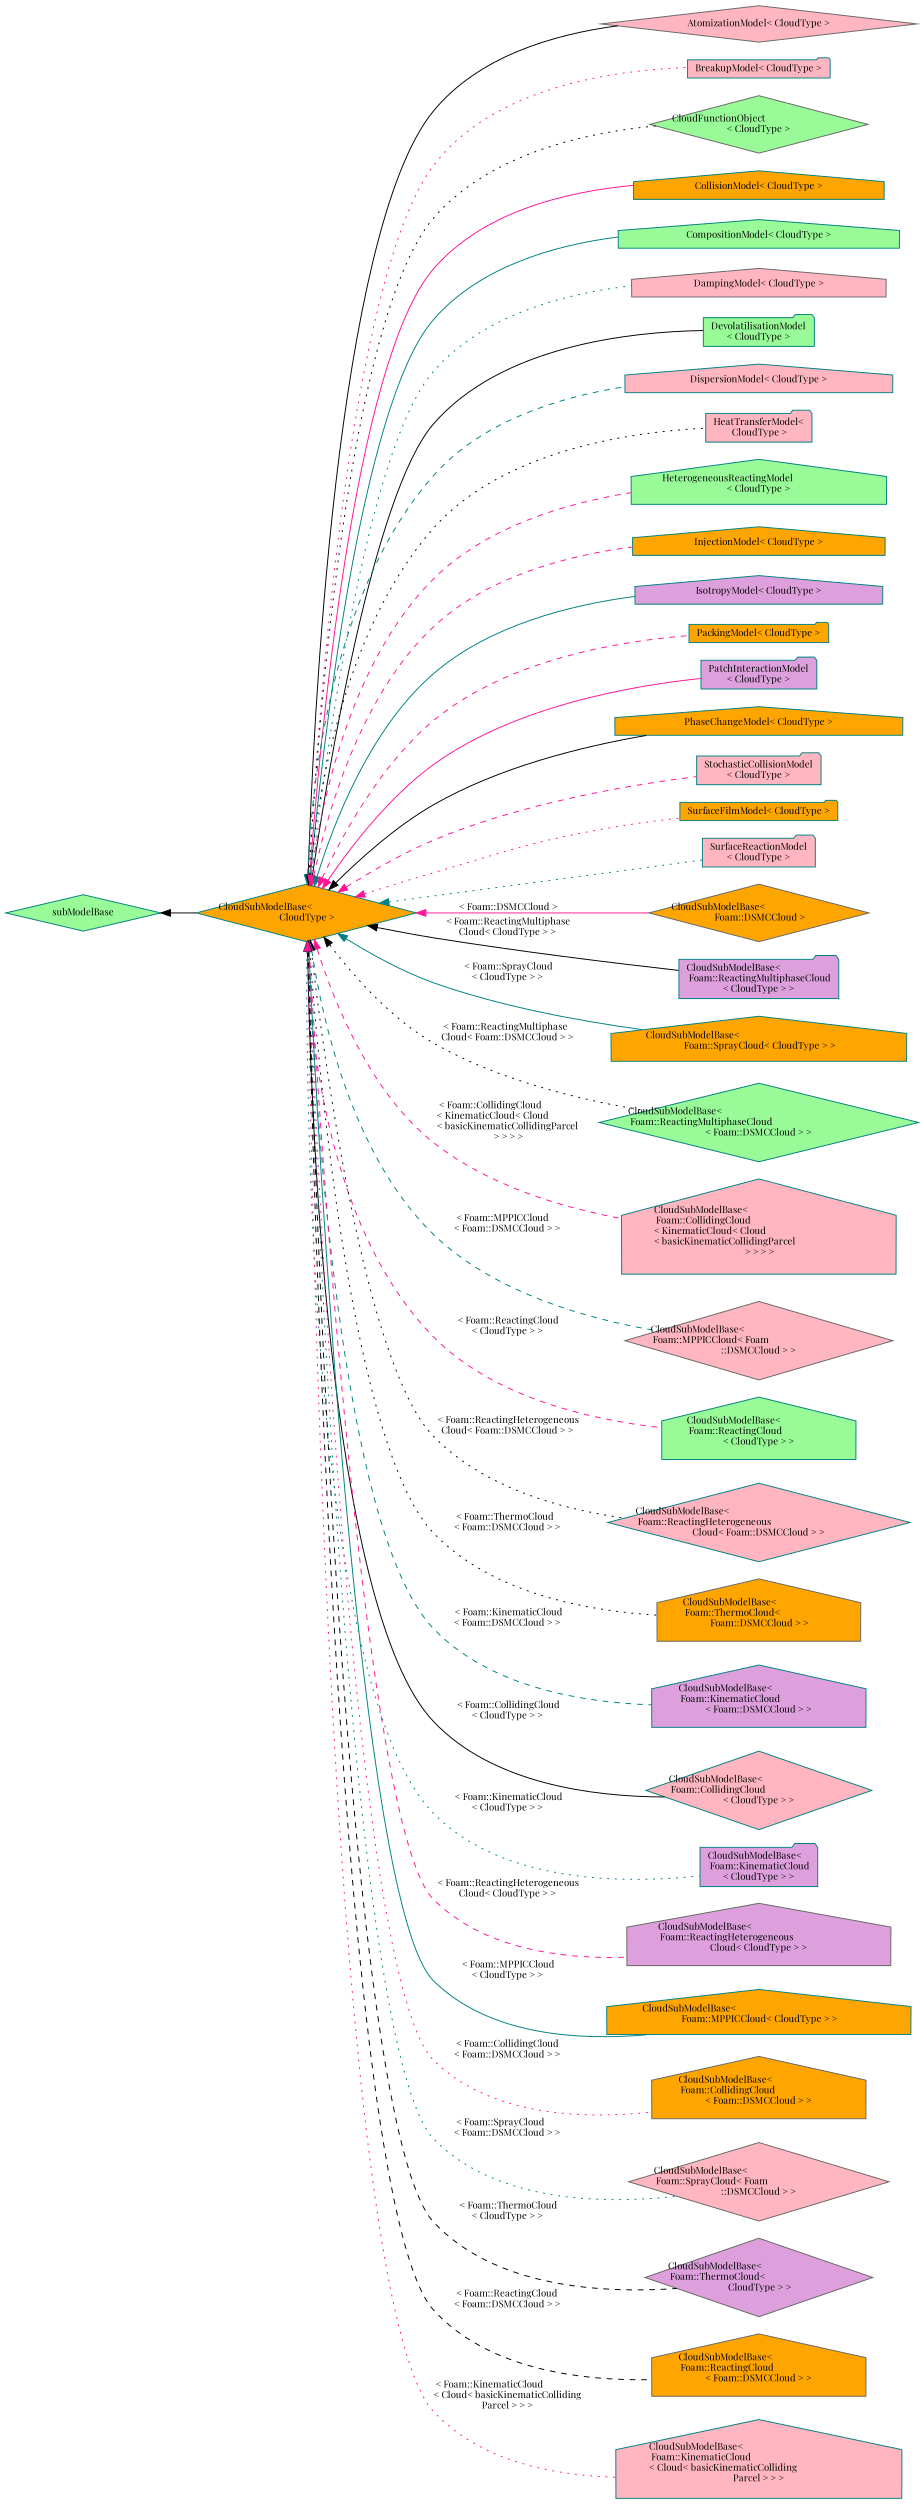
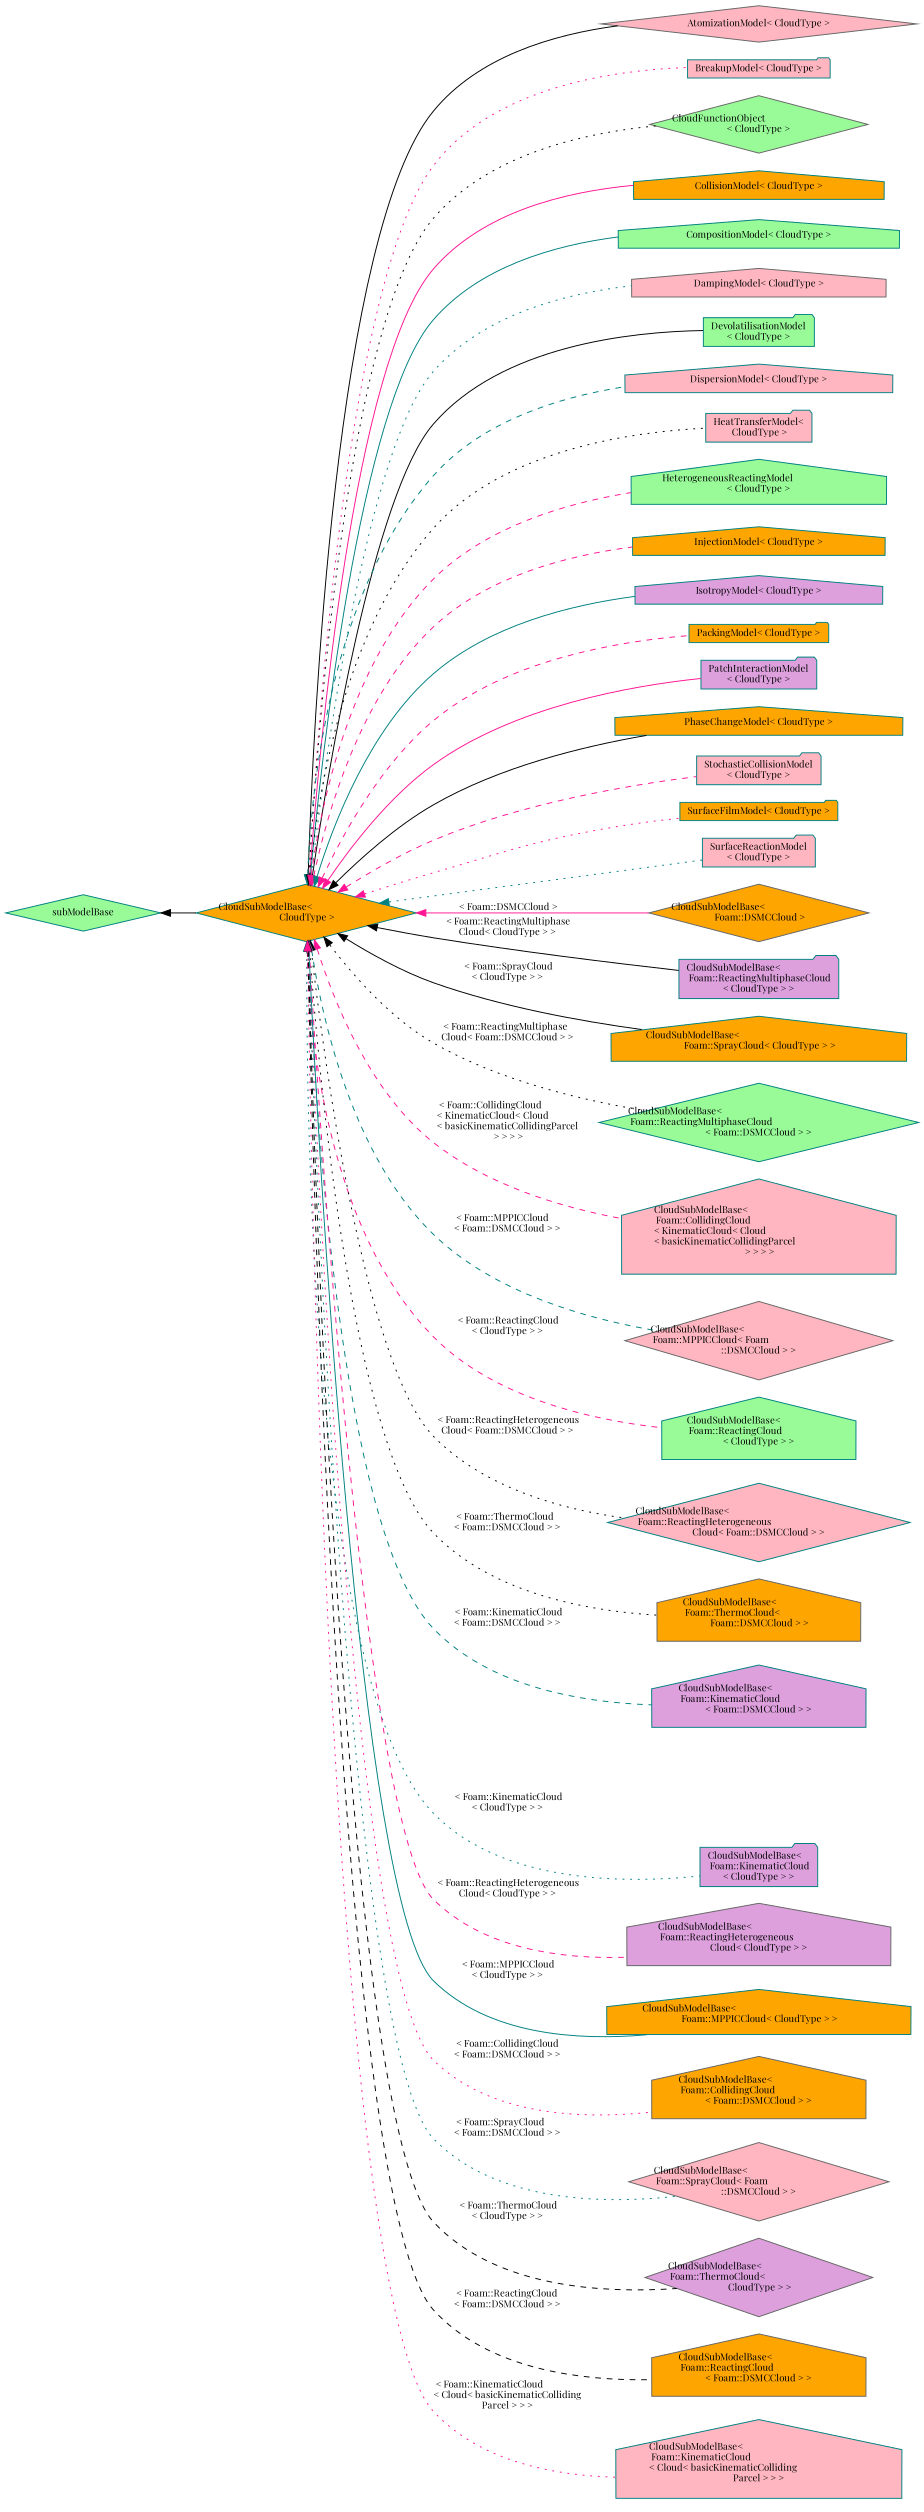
edge "CloudSubModelBase< Foam::SprayCloud< CloudType > >" -> "CloudSubModelBase< CloudType >": color teal -> black
node "CloudSubModelBase< Foam::CollidingCloud < CloudType > >": removed
